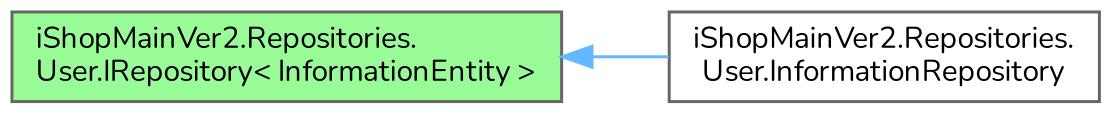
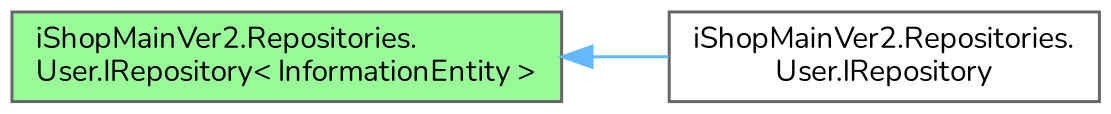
node "iShopMainVer2.Repositories. User.InformationRepository": label "iShopMainVer2.Repositories. User.InformationRepository" -> "iShopMainVer2.Repositories. User.IRepository"
